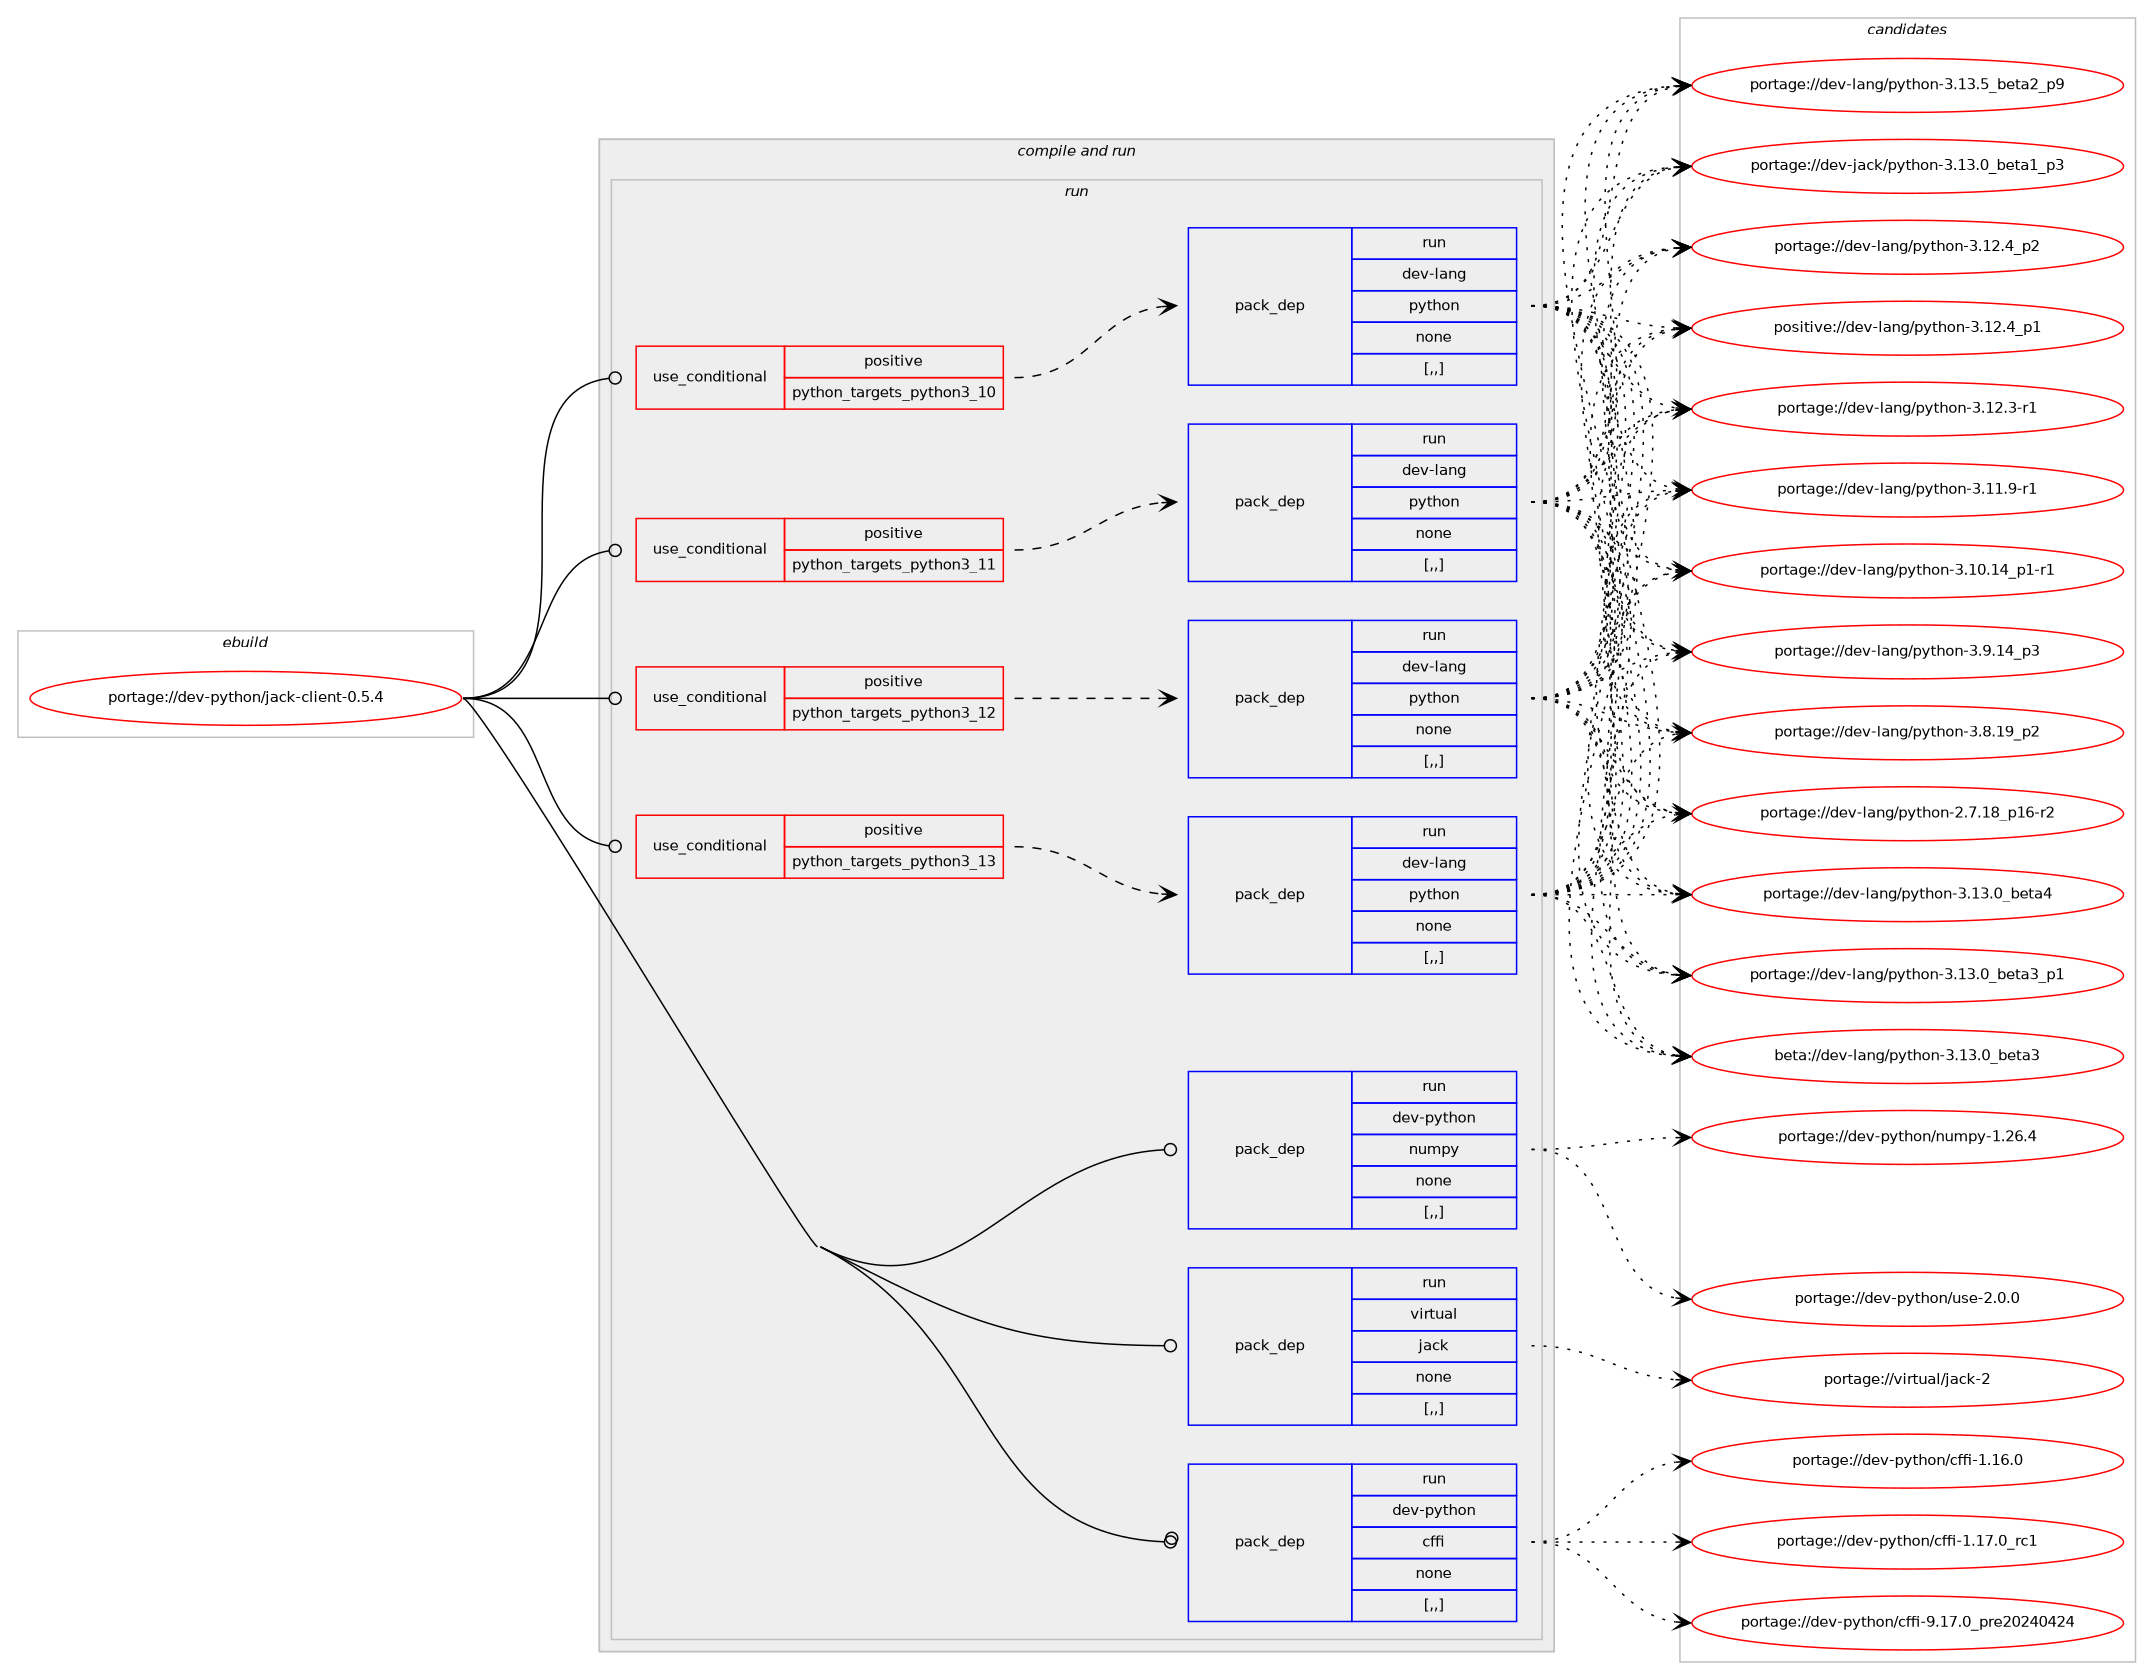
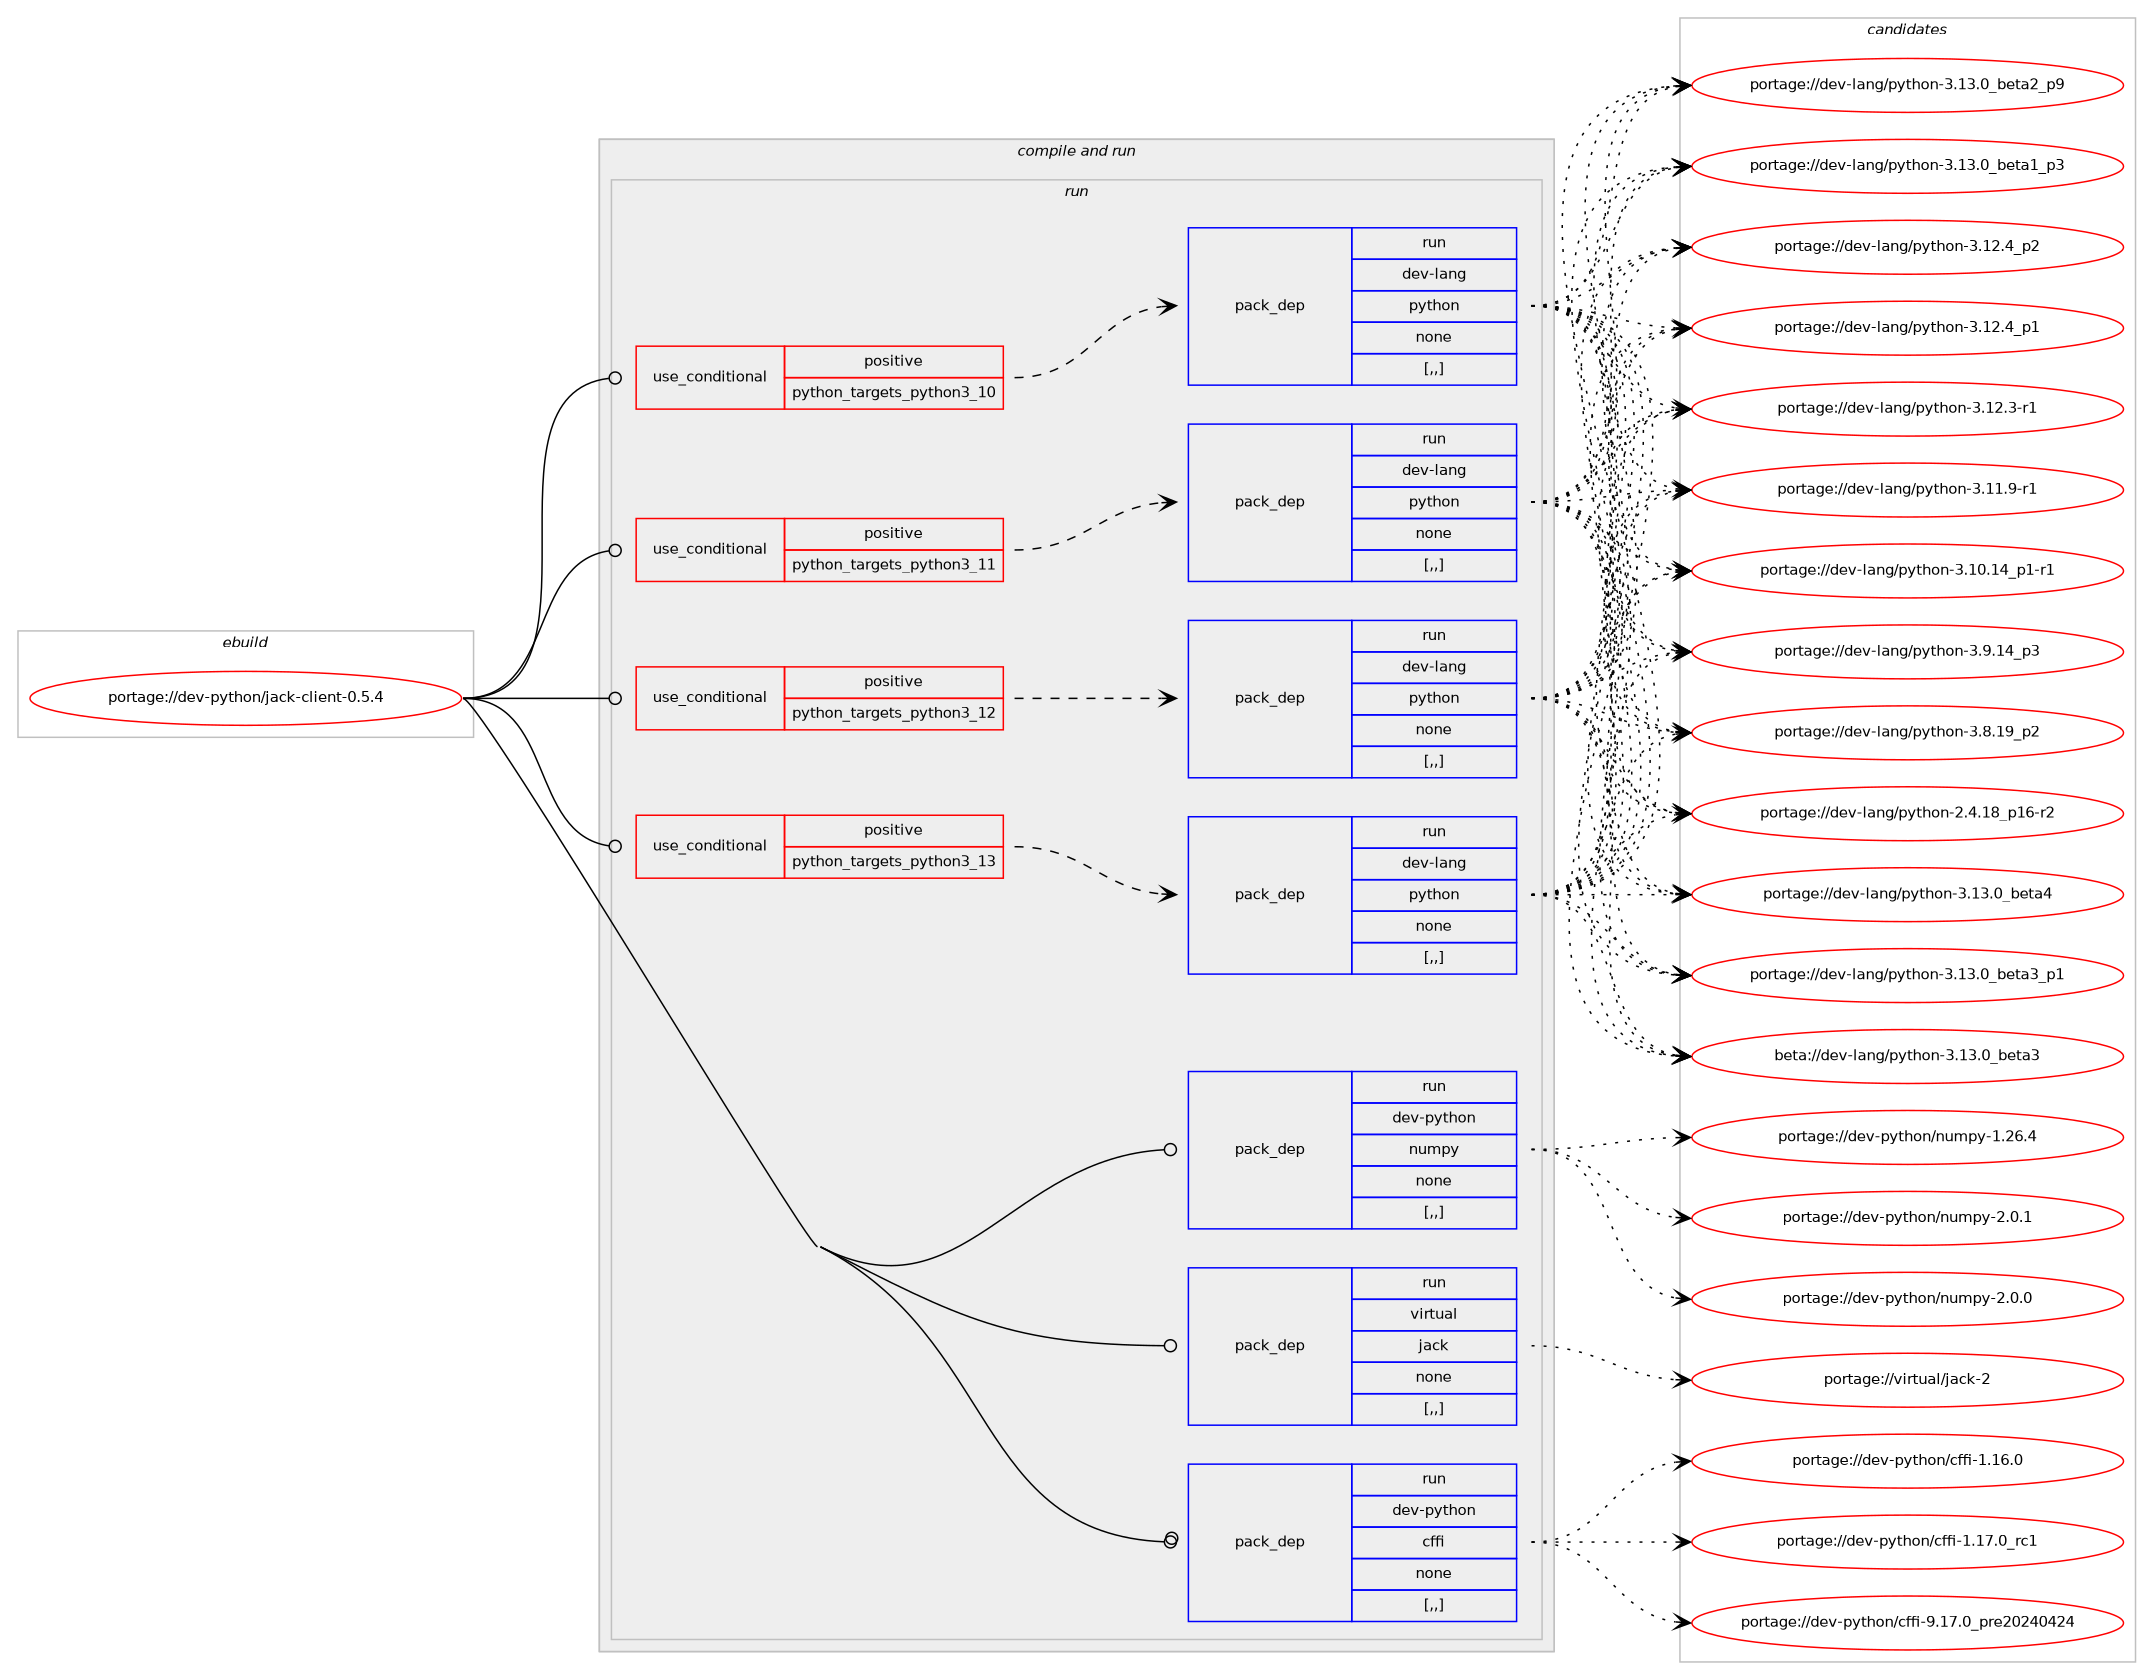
node "portage://dev-lang/python-3.13.5_beta2_p9": label "portage://dev-lang/python-3.13.5_beta2_p9" -> "portage://dev-lang/python-3.13.0_beta2_p9"
node "portage://dev-jack/python-3.13.0_beta1_p3": label "portage://dev-jack/python-3.13.0_beta1_p3" -> "portage://dev-lang/python-3.13.0_beta1_p3"
node "positive://dev-lang/python-3.12.4_p1": label "positive://dev-lang/python-3.12.4_p1" -> "portage://dev-lang/python-3.12.4_p1"
node "portage://dev-lang/python-2.7.18_p16-r2": label "portage://dev-lang/python-2.7.18_p16-r2" -> "portage://dev-lang/python-2.4.18_p16-r2"
node "portage://dev-python/numpy-2.0.1": added
node "portage://dev-python/use-2.0.0": label "portage://dev-python/use-2.0.0" -> "portage://dev-python/numpy-2.0.0"
